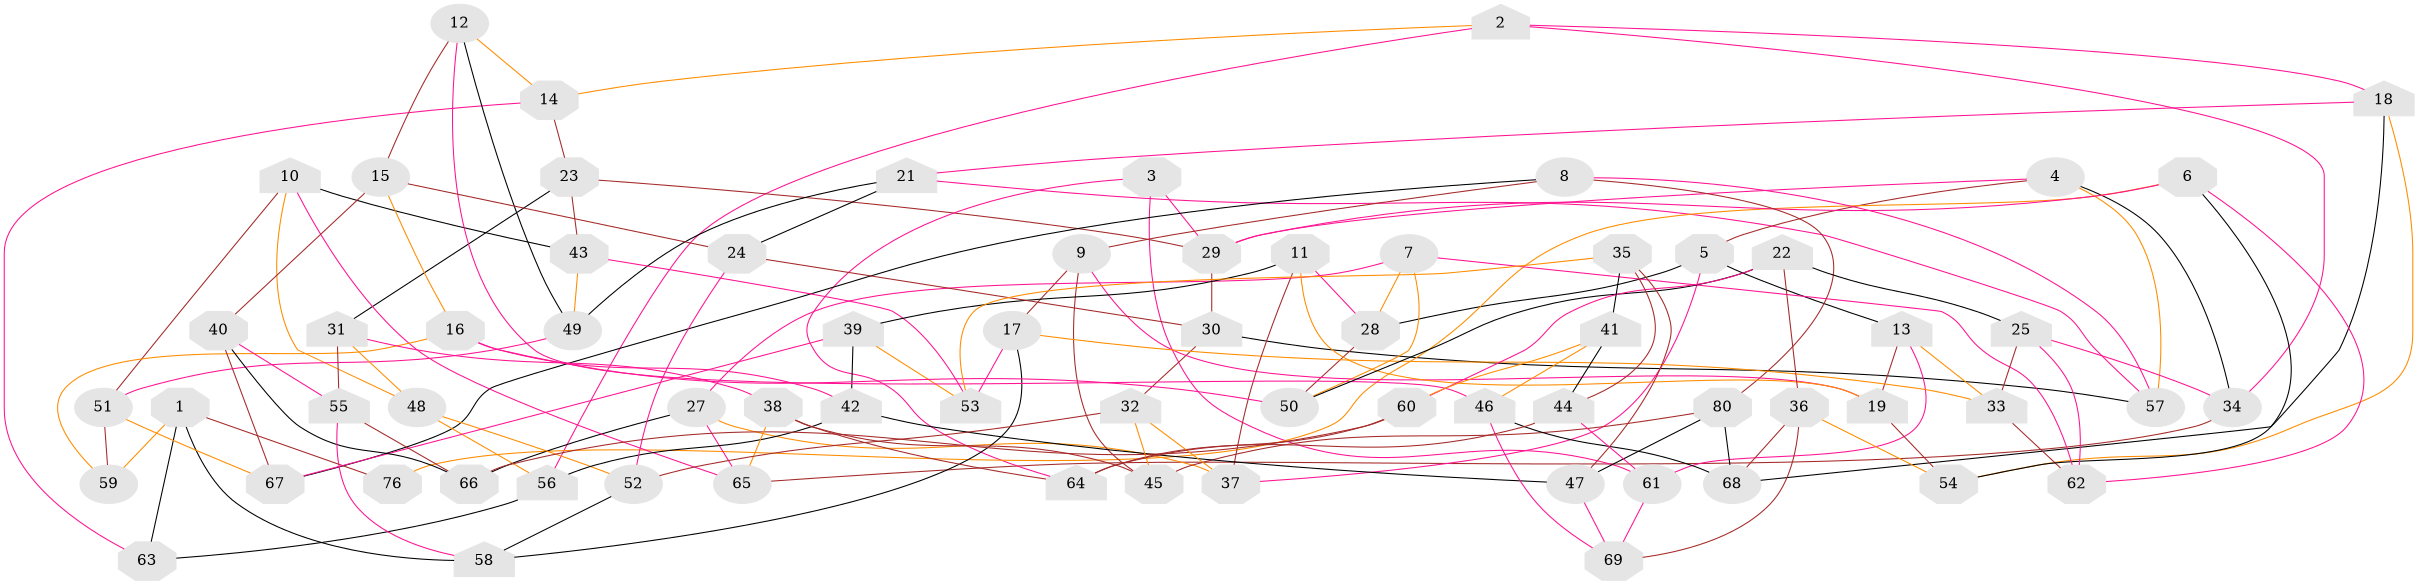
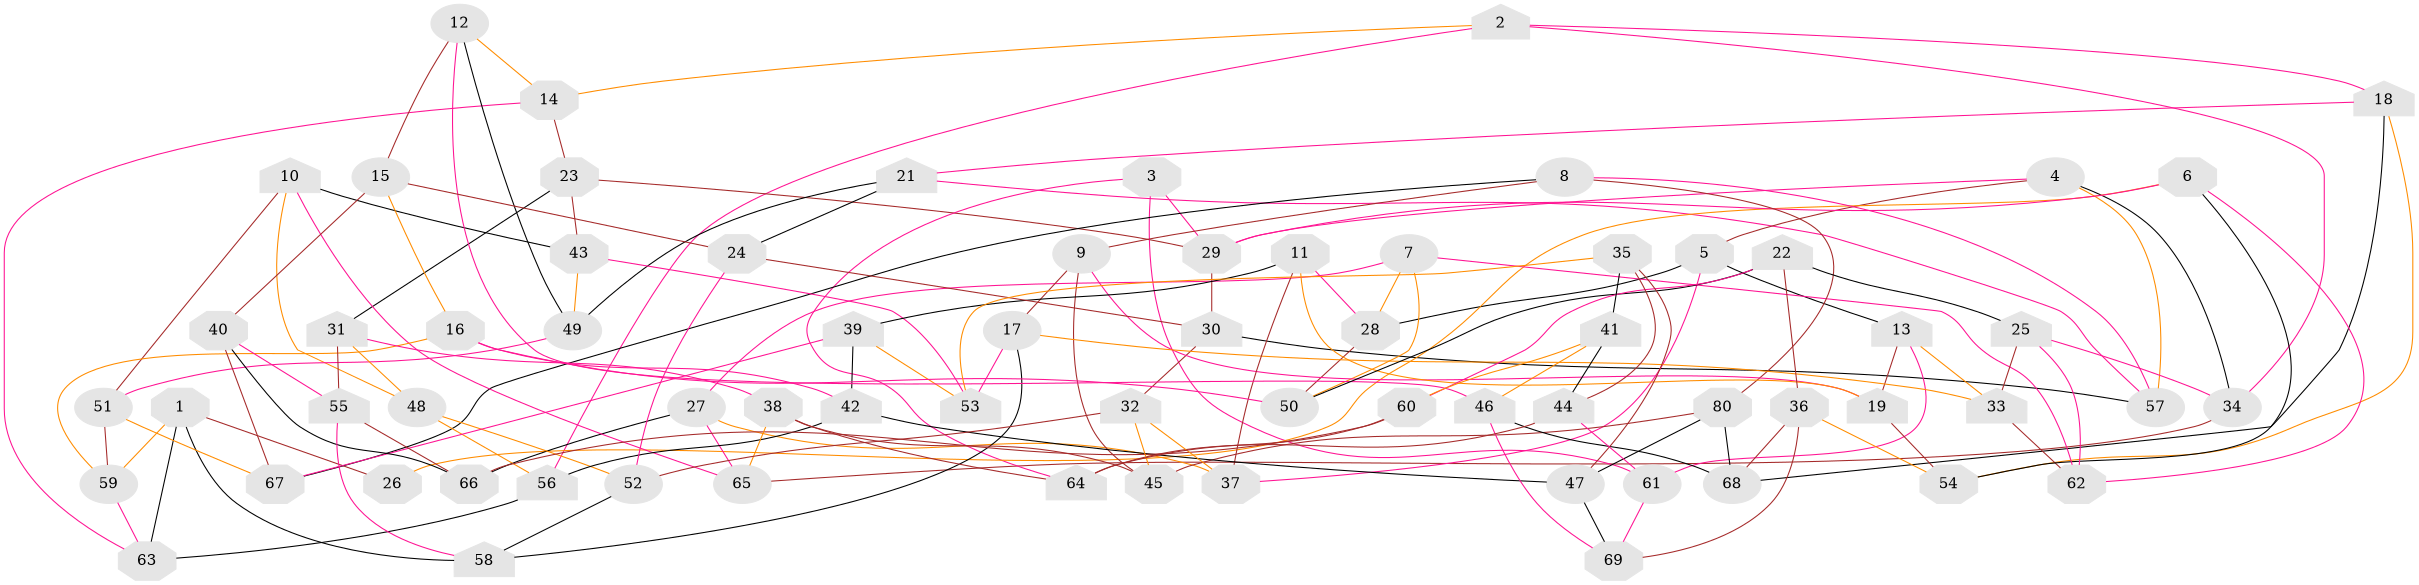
node "76": label "76" -> "26"
edge "59" -- "63": added
edge "47" -- "69": color deeppink -> black
